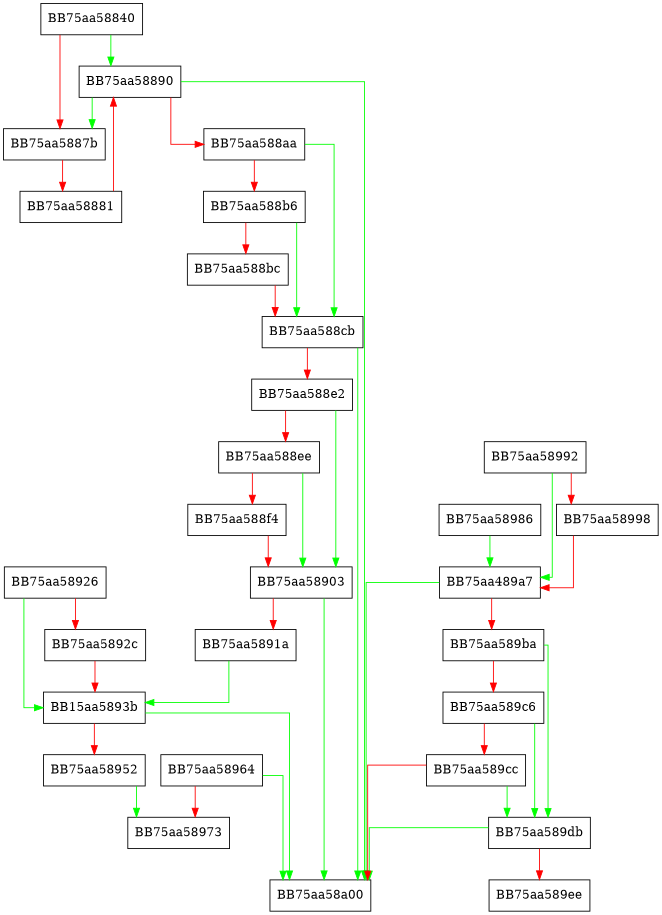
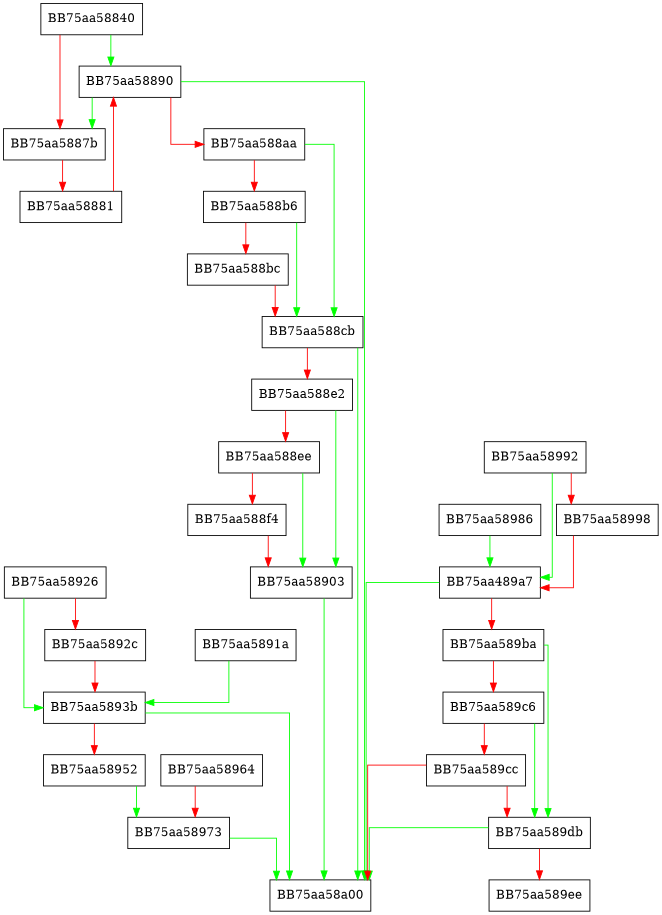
edge "BB75aa58903" -> "BB75aa5891a": removed
node "BB15aa5893b": label "BB15aa5893b" -> "BB75aa5893b"
edge "BB75aa589cc" -> "BB75aa589db": color green -> red
edge "BB75aa58964" -> "BB75aa58a00": now "BB75aa58973" -> "BB75aa58a00"
